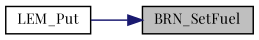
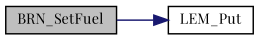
edge "LEM_Put" -> "BRN_SetFuel": reversed
